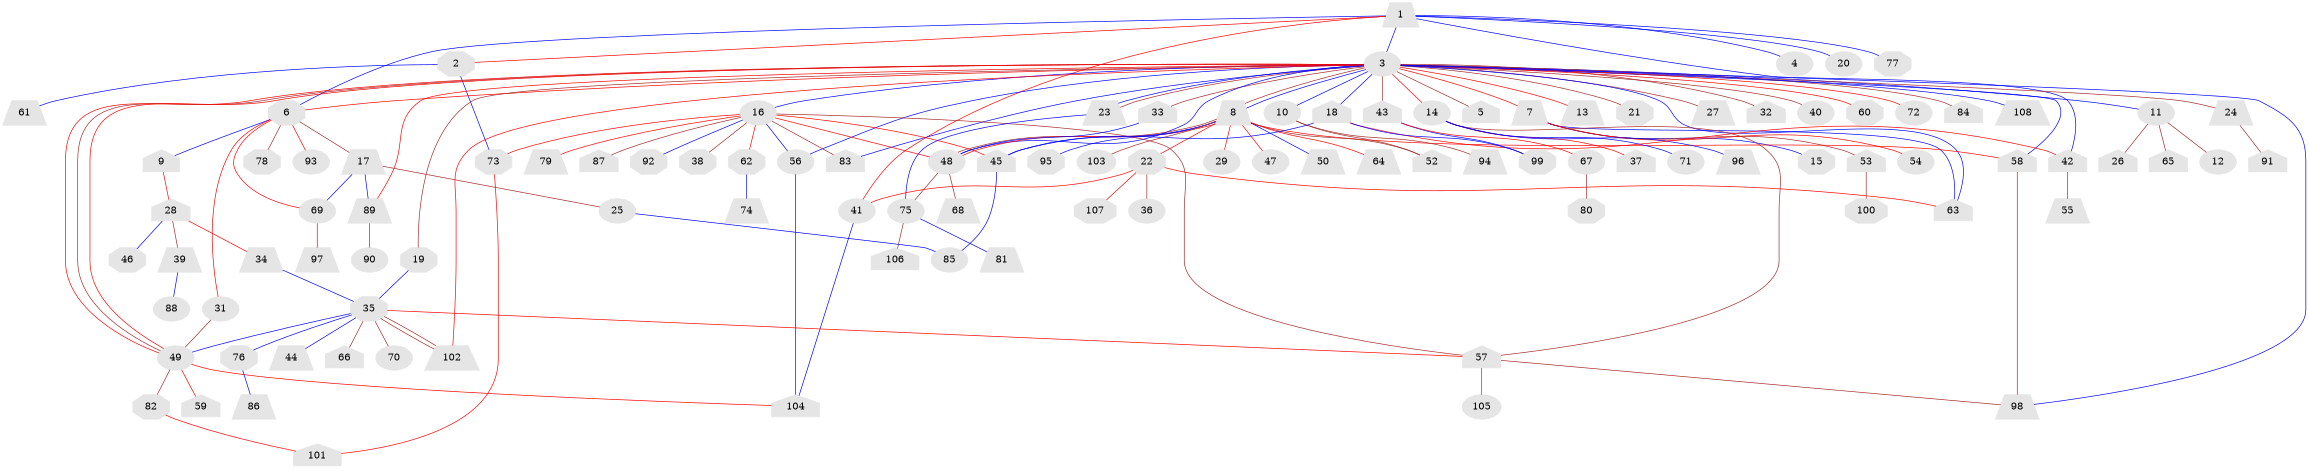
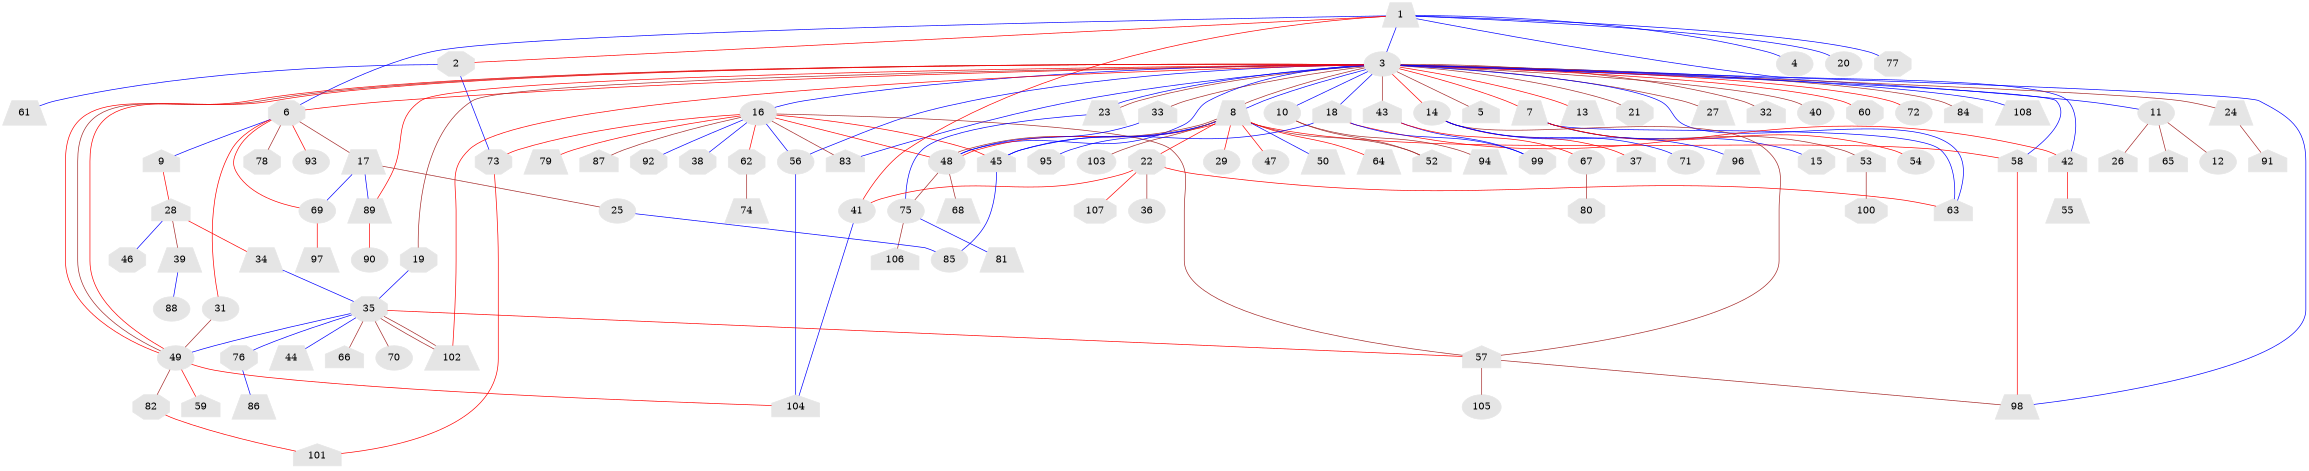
edge "16" -- "38": color brown -> blue
edge "62" -- "74": color blue -> brown
